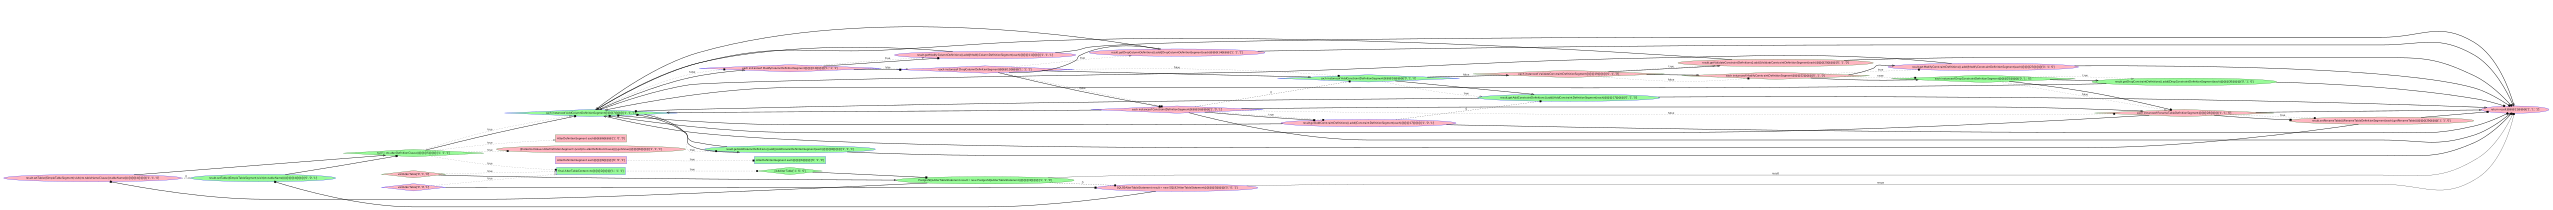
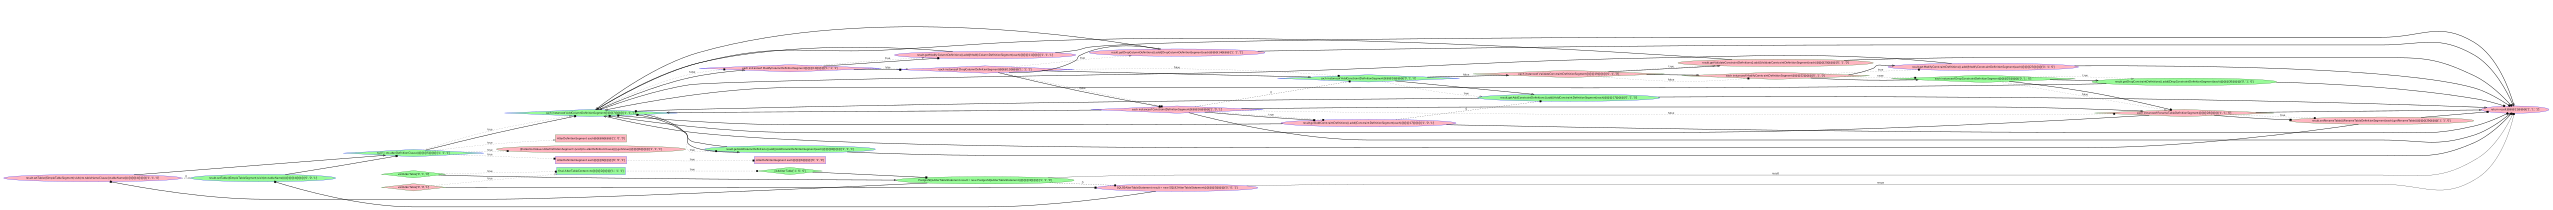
node "null != ctx.alterDefinitionClause()@@@5@@@['1', '1', '1']": color darkgreen -> blue
node "AlterDefinitionSegment each@@@6@@@['0', '1', '0']": fillcolor palegreen -> lightpink
edge "null != ctx.alterDefinitionClause()@@@5@@@['1', '1', '1']" -> "final AlterTableContext ctx@@@2@@@['1', '1', '1']": now "null != ctx.alterDefinitionClause()@@@5@@@['1', '1', '1']" -> "AlterDefinitionSegment each@@@6@@@['0', '0', '1']"
edge "visitAlterTable['0', '1', '0']" -> "final AlterTableContext ctx@@@2@@@['1', '1', '1']": arrowhead onormal -> box
node "visitAlterTable['0', '1', '0']": fillcolor lightpink -> palegreen
node "visitAlterTable['0', '0', '1']": color blue -> darkgreen
